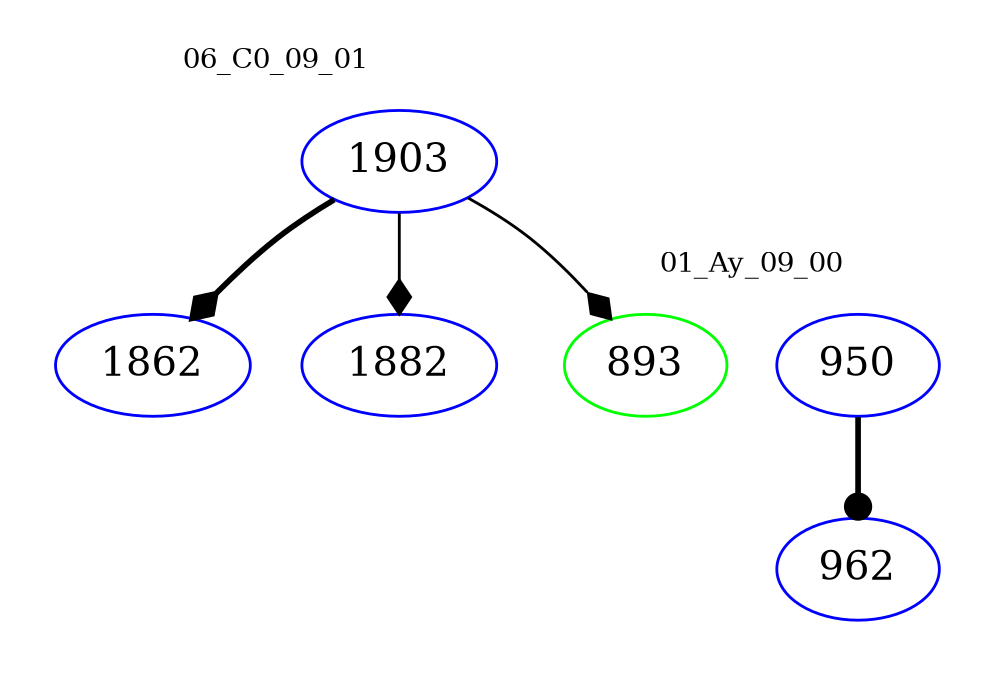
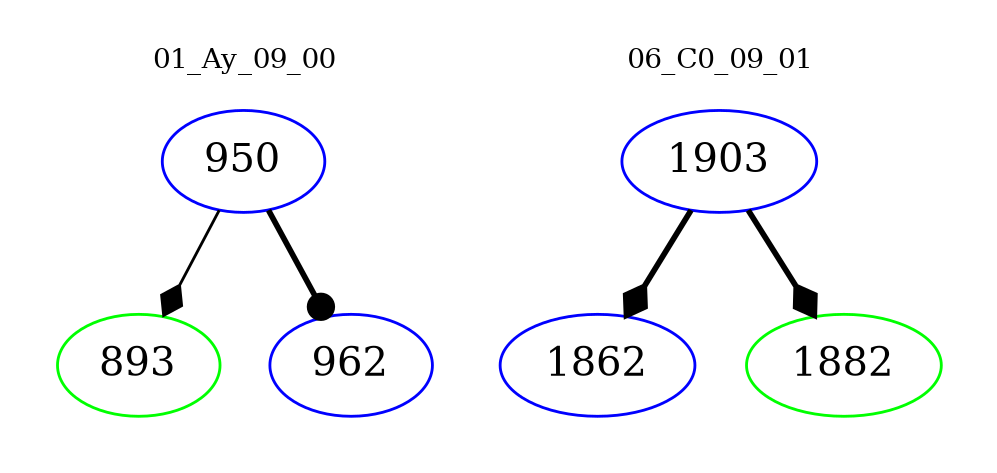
edge "1903" -> "893": now "950" -> "893"
edge "1903" -> "1882": style solid -> bold
node "1882": color blue -> green
